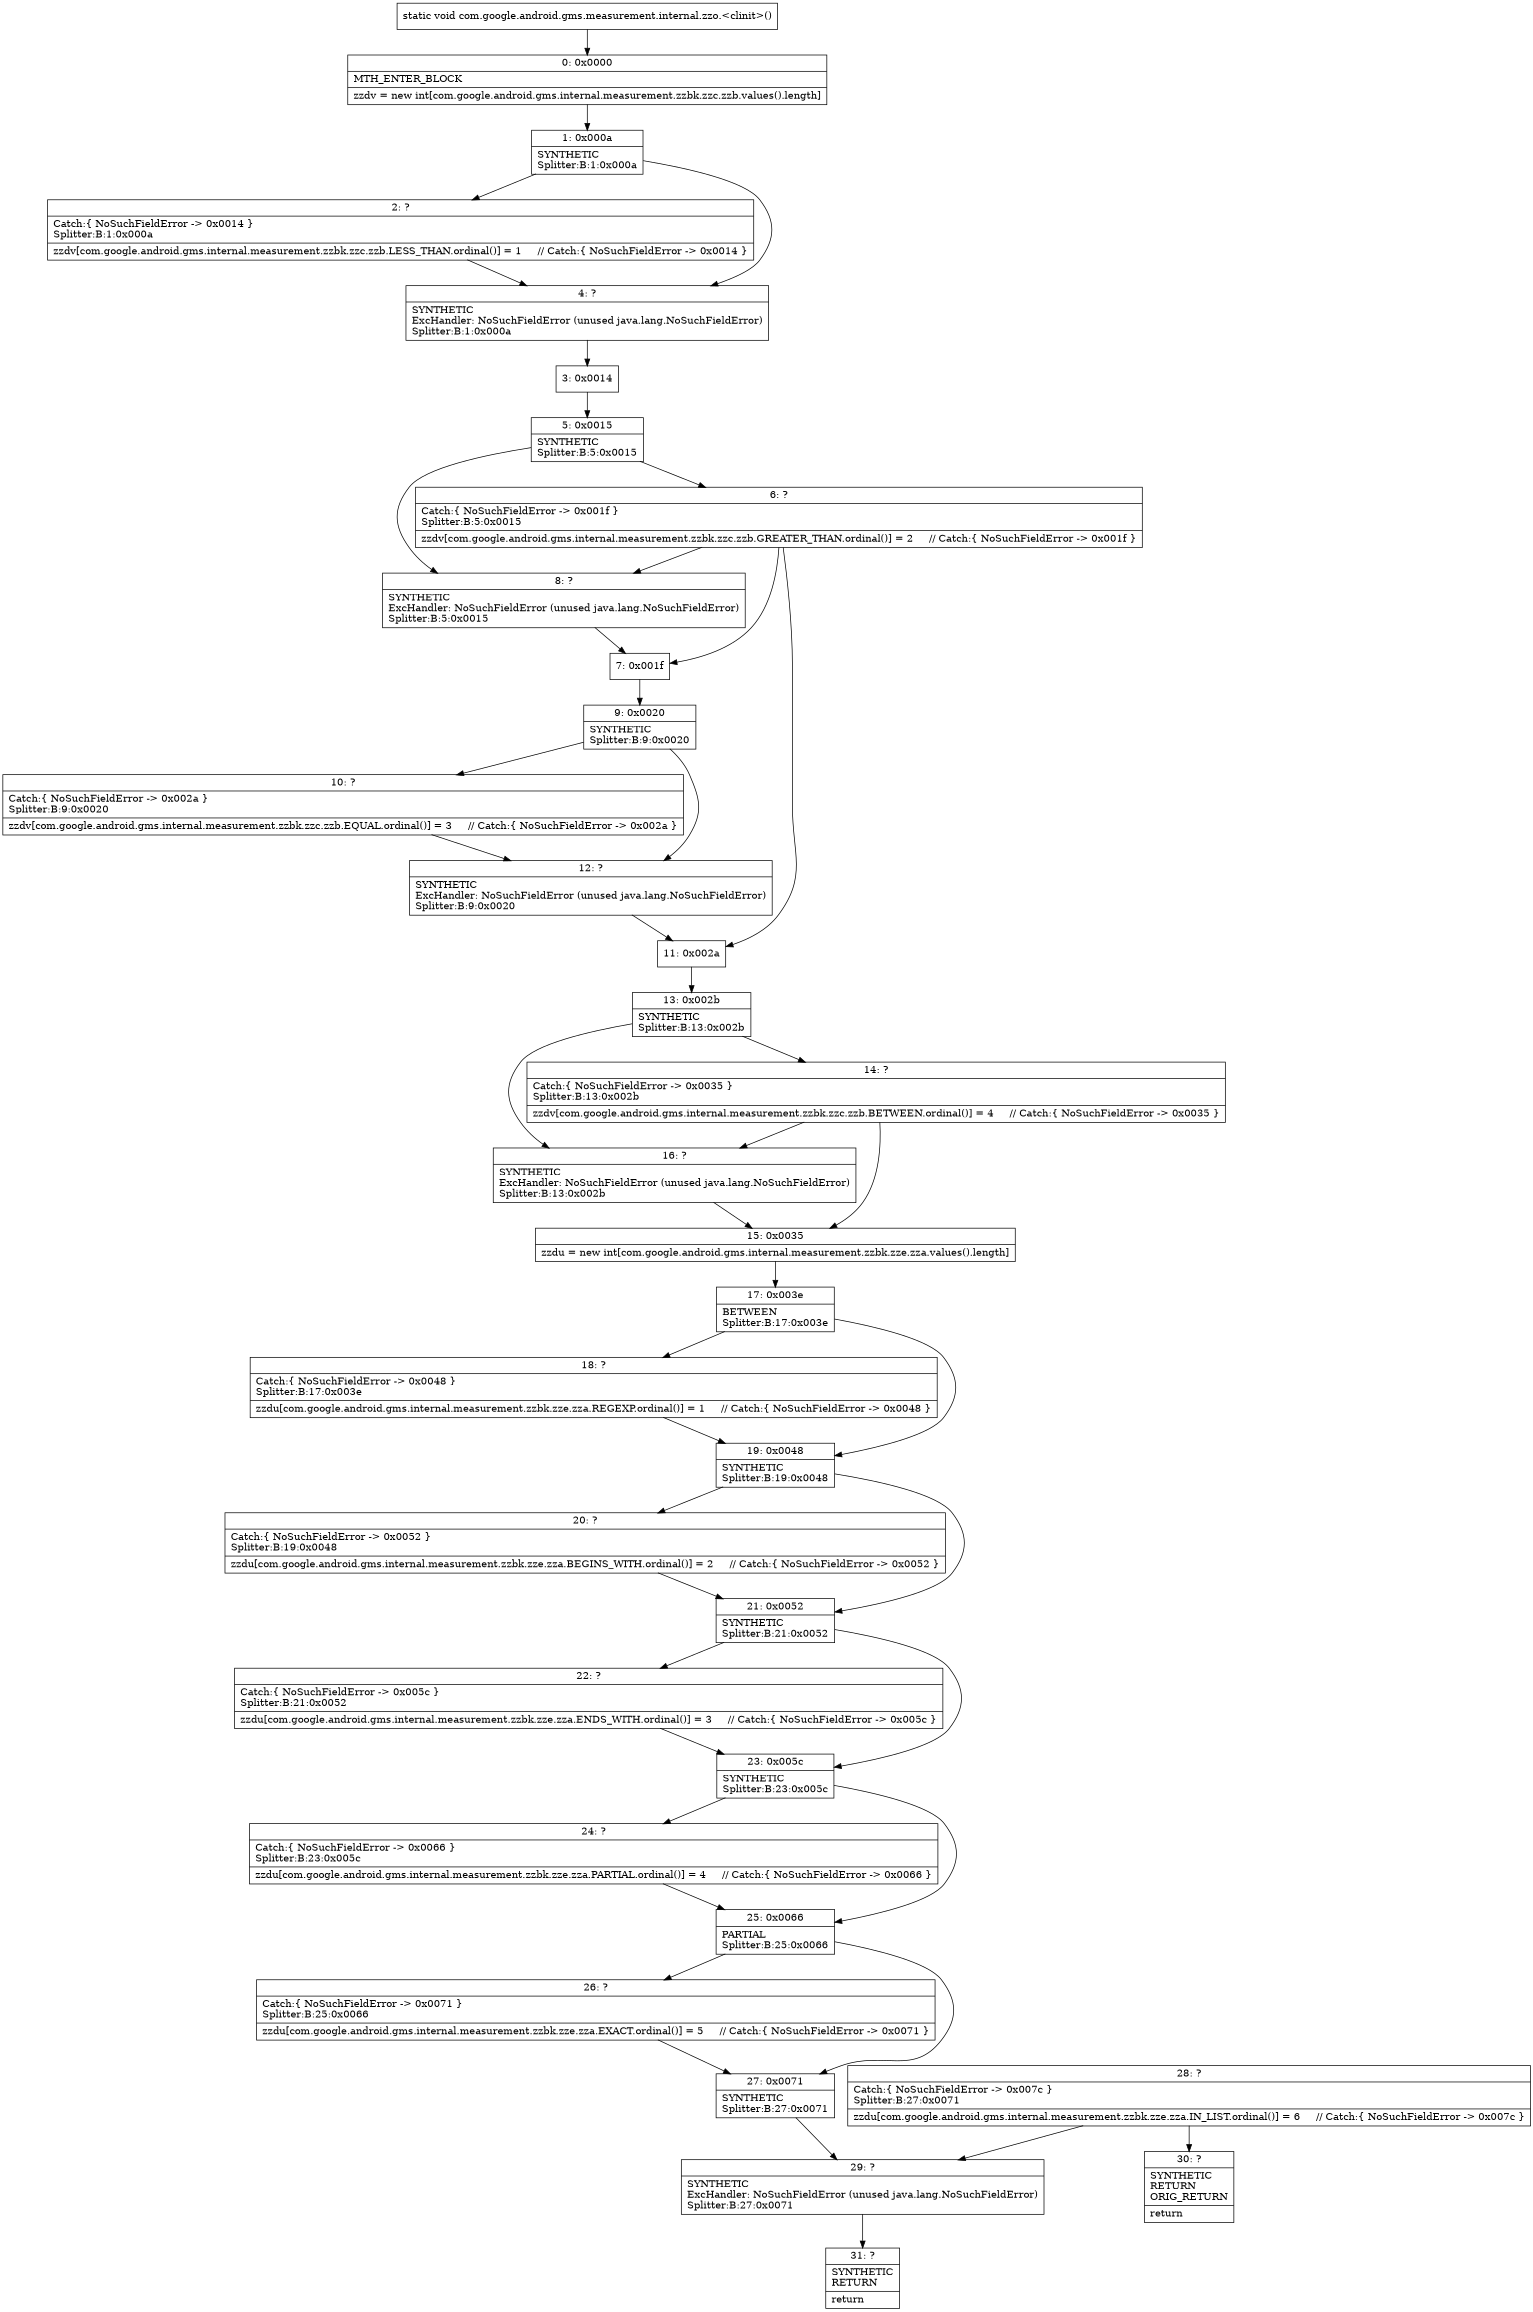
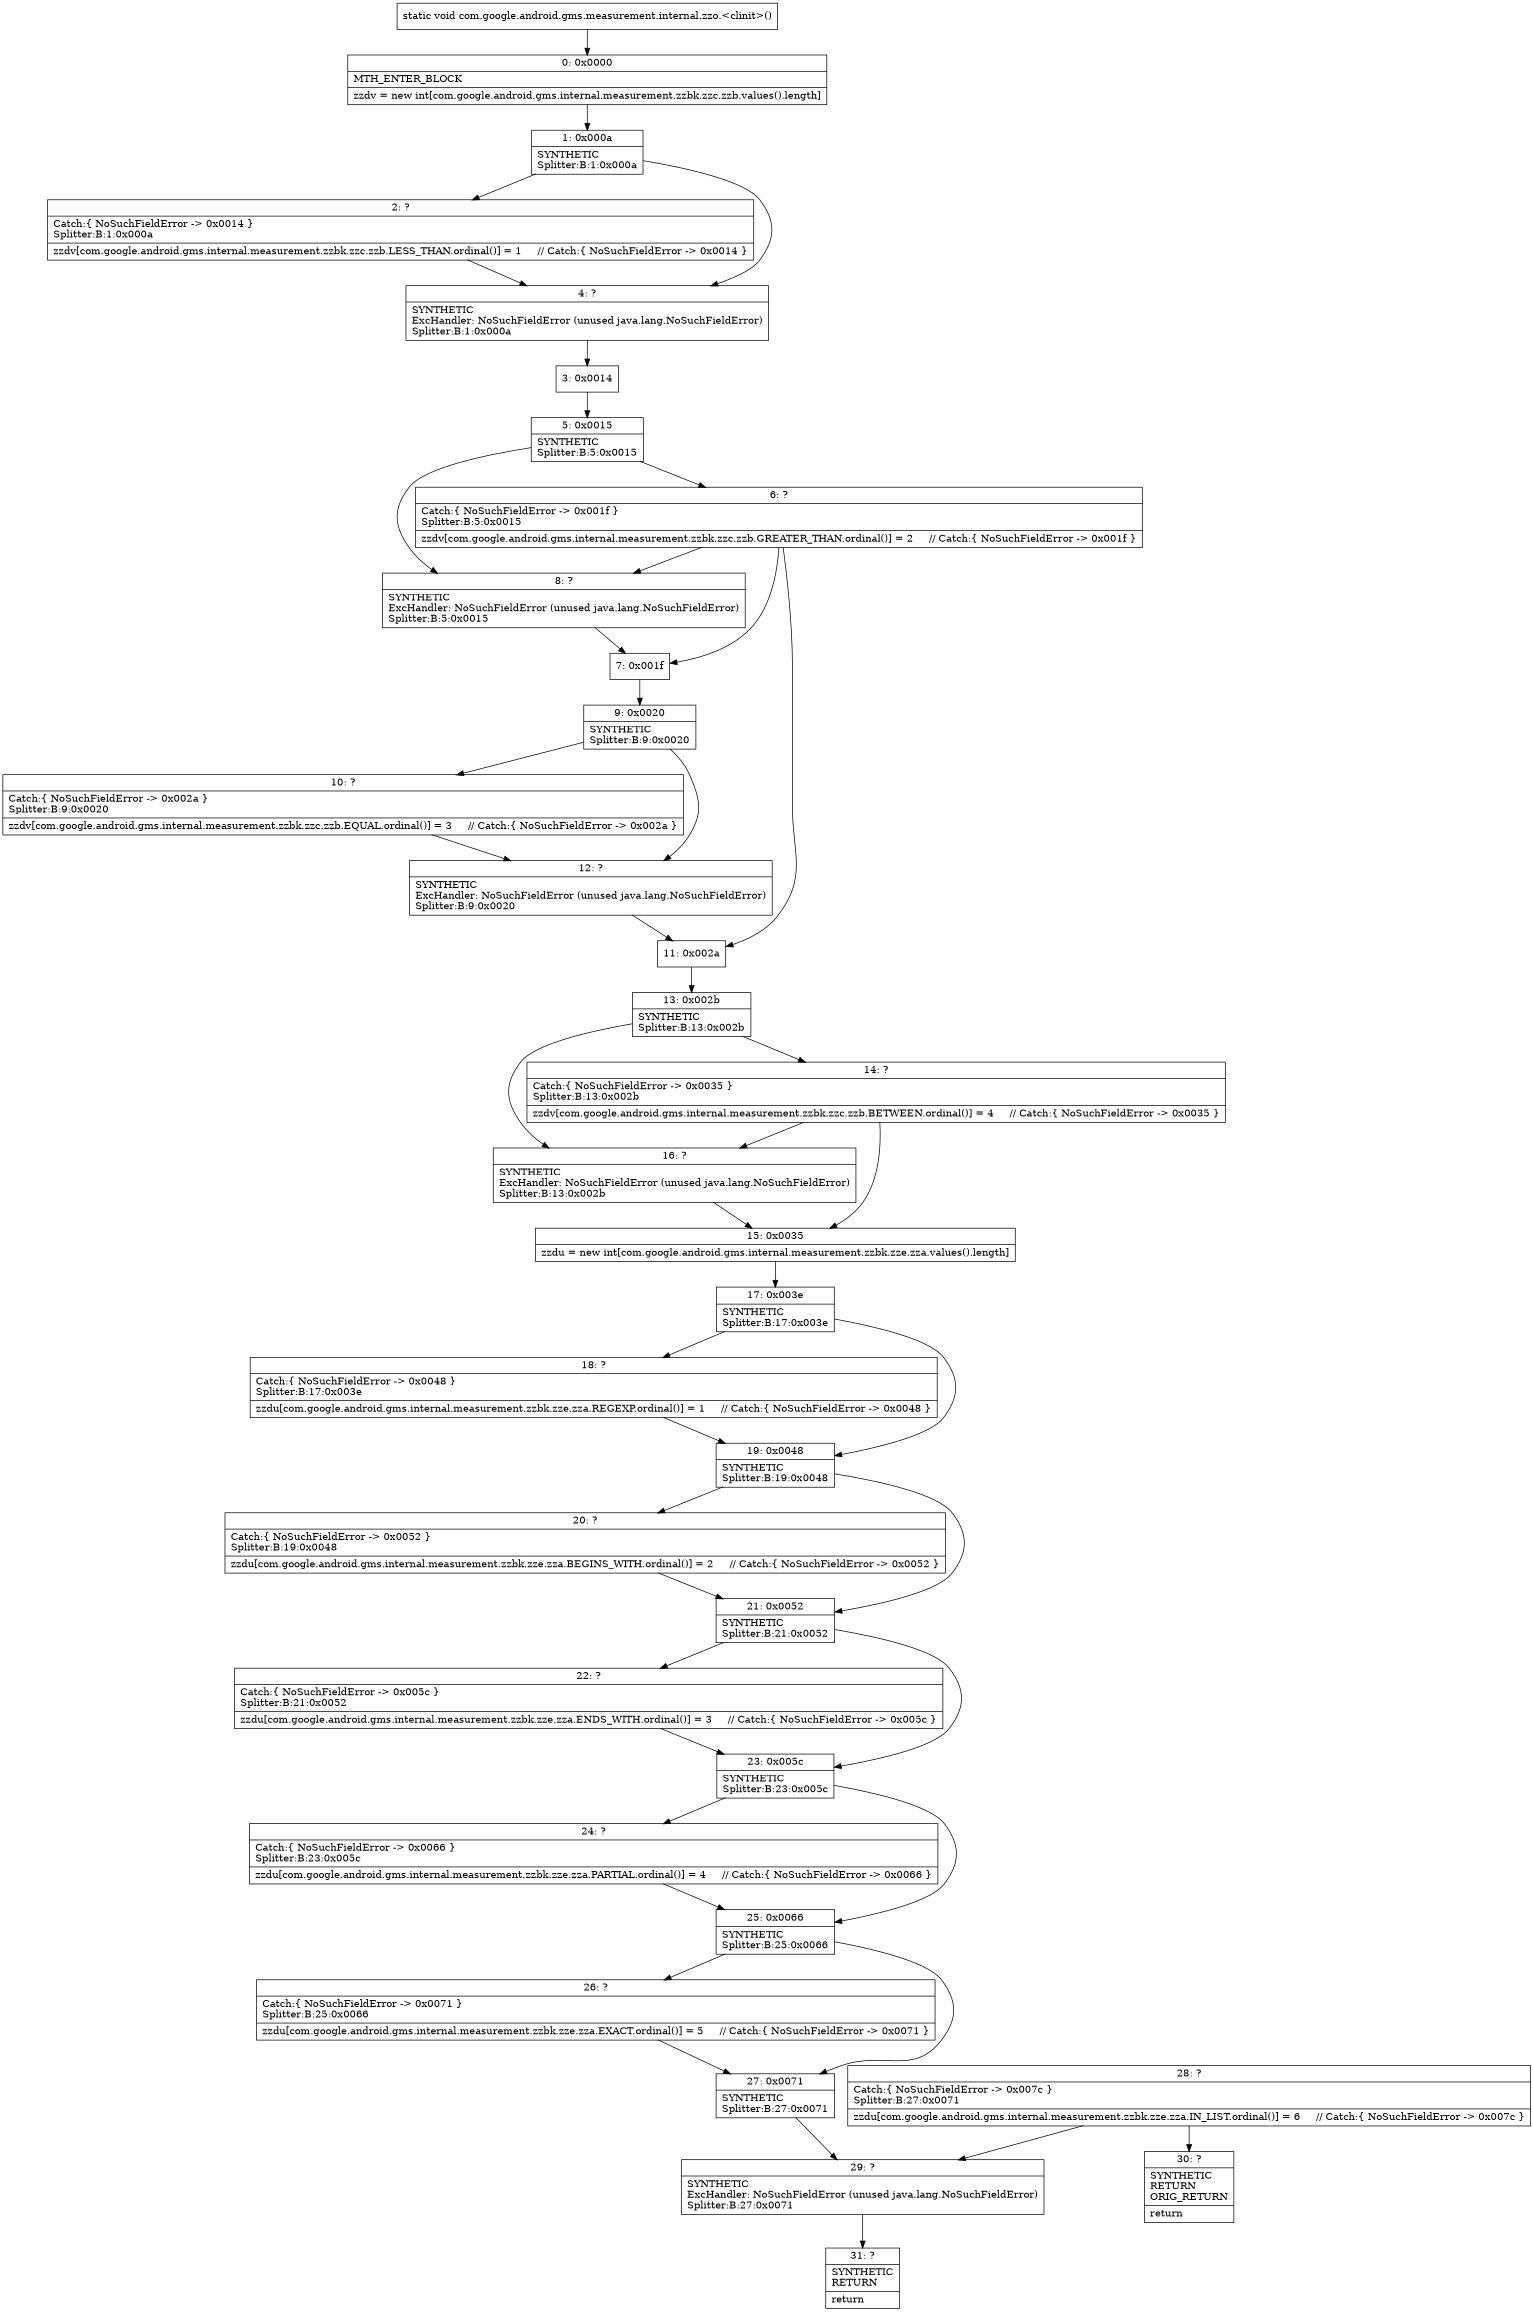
node "17: 0x003e": text "BETWEEN" -> "SYNTHETIC"
node "25: 0x0066": text "PARTIAL" -> "SYNTHETIC"
